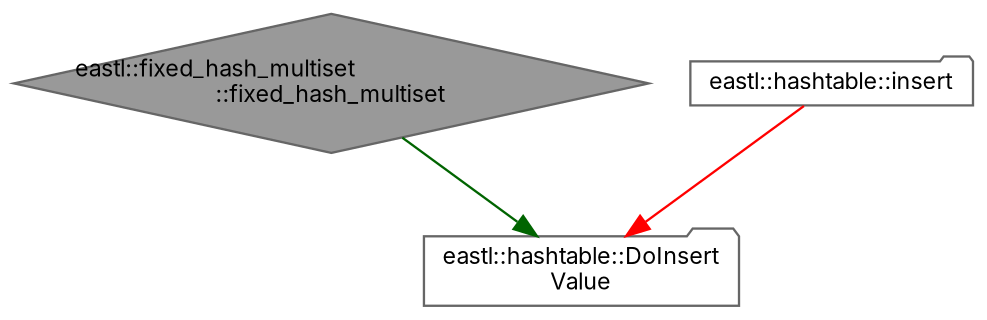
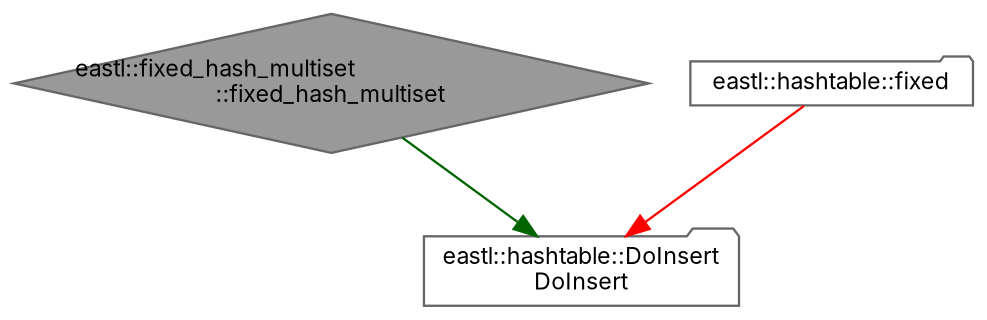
node "eastl::hashtable::insert": label "eastl::hashtable::insert" -> "eastl::hashtable::fixed"
node "eastl::hashtable::DoInsert Value": label "eastl::hashtable::DoInsert Value" -> "eastl::hashtable::DoInsert DoInsert"
